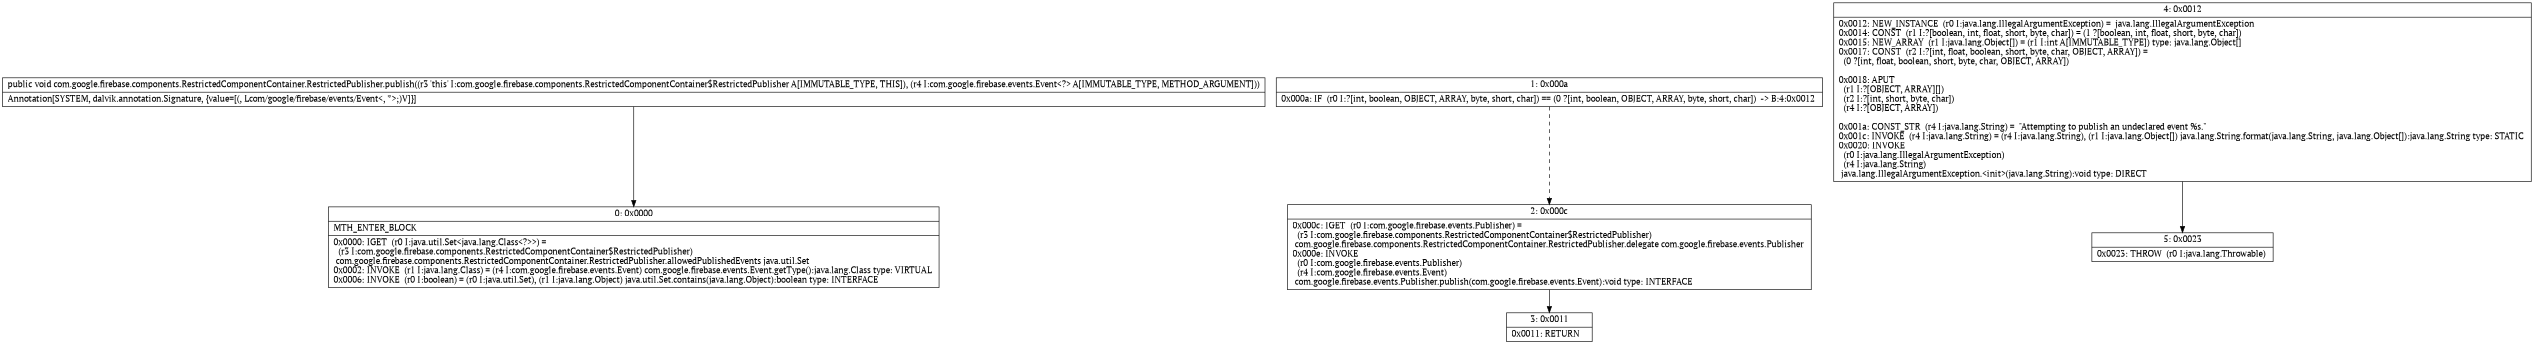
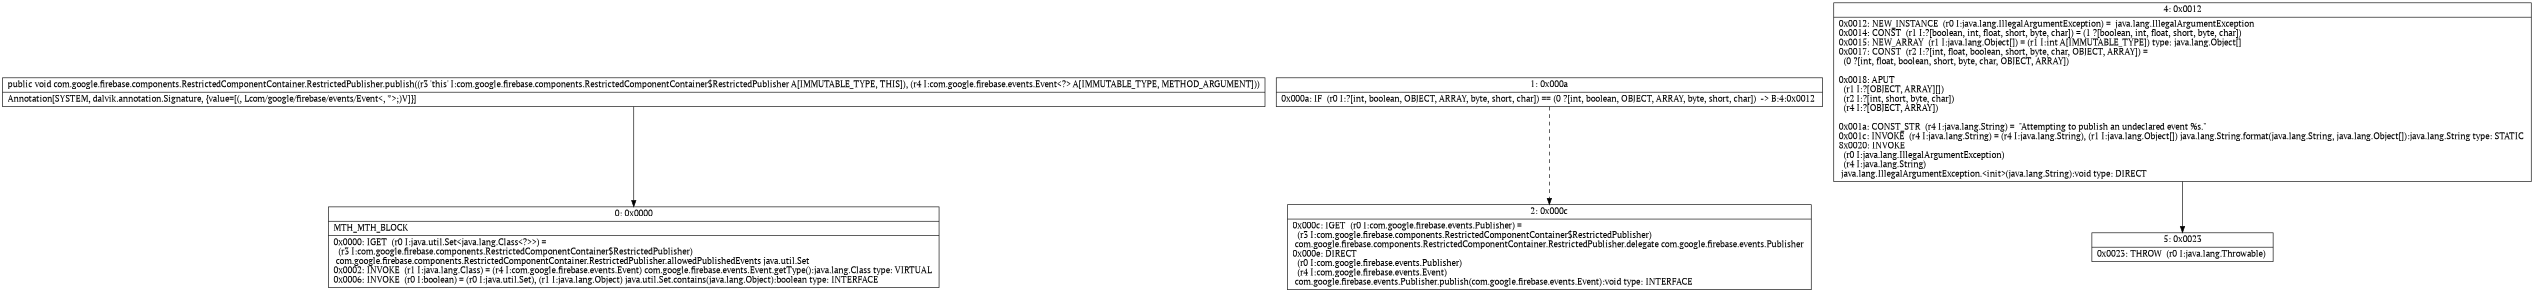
node "4: 0x0012": text "0x0020: INVOKE" -> "8x0020: INVOKE"
node "0: 0x0000": text "MTH_ENTER_BLOCK" -> "MTH_MTH_BLOCK"
node "2: 0x000c": text "0x000e: INVOKE" -> "0x000e: DIRECT"
node "3: 0x0011": removed
